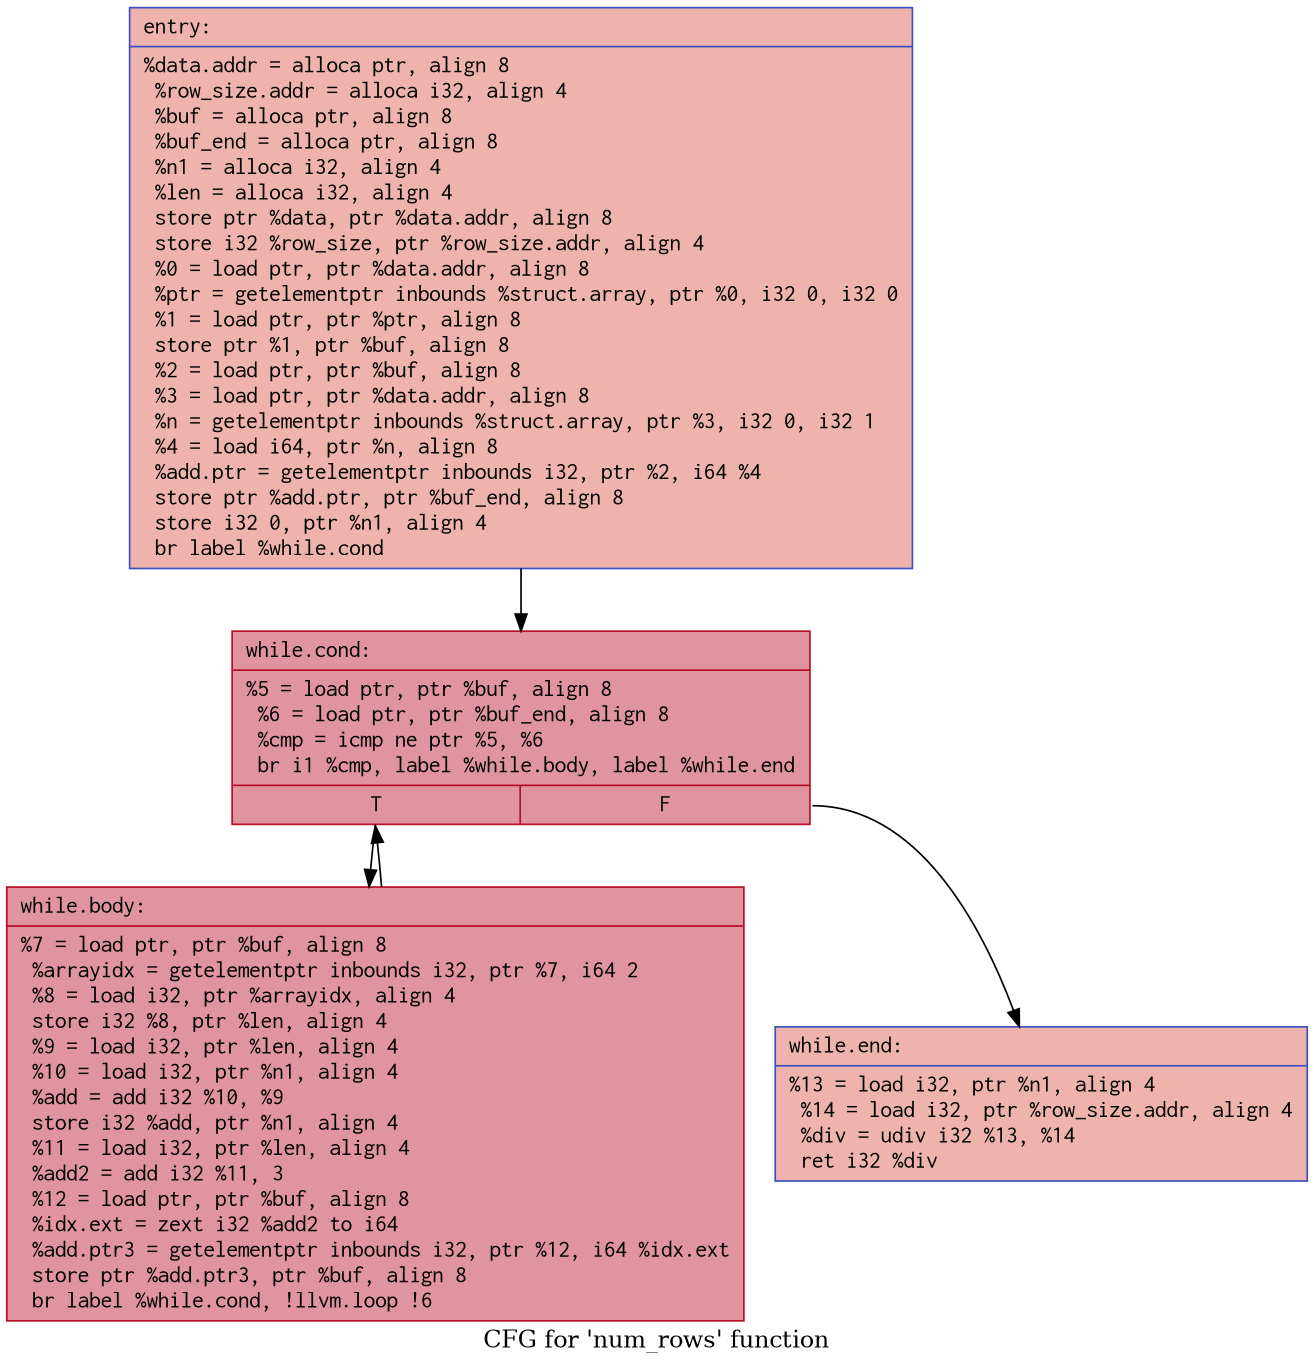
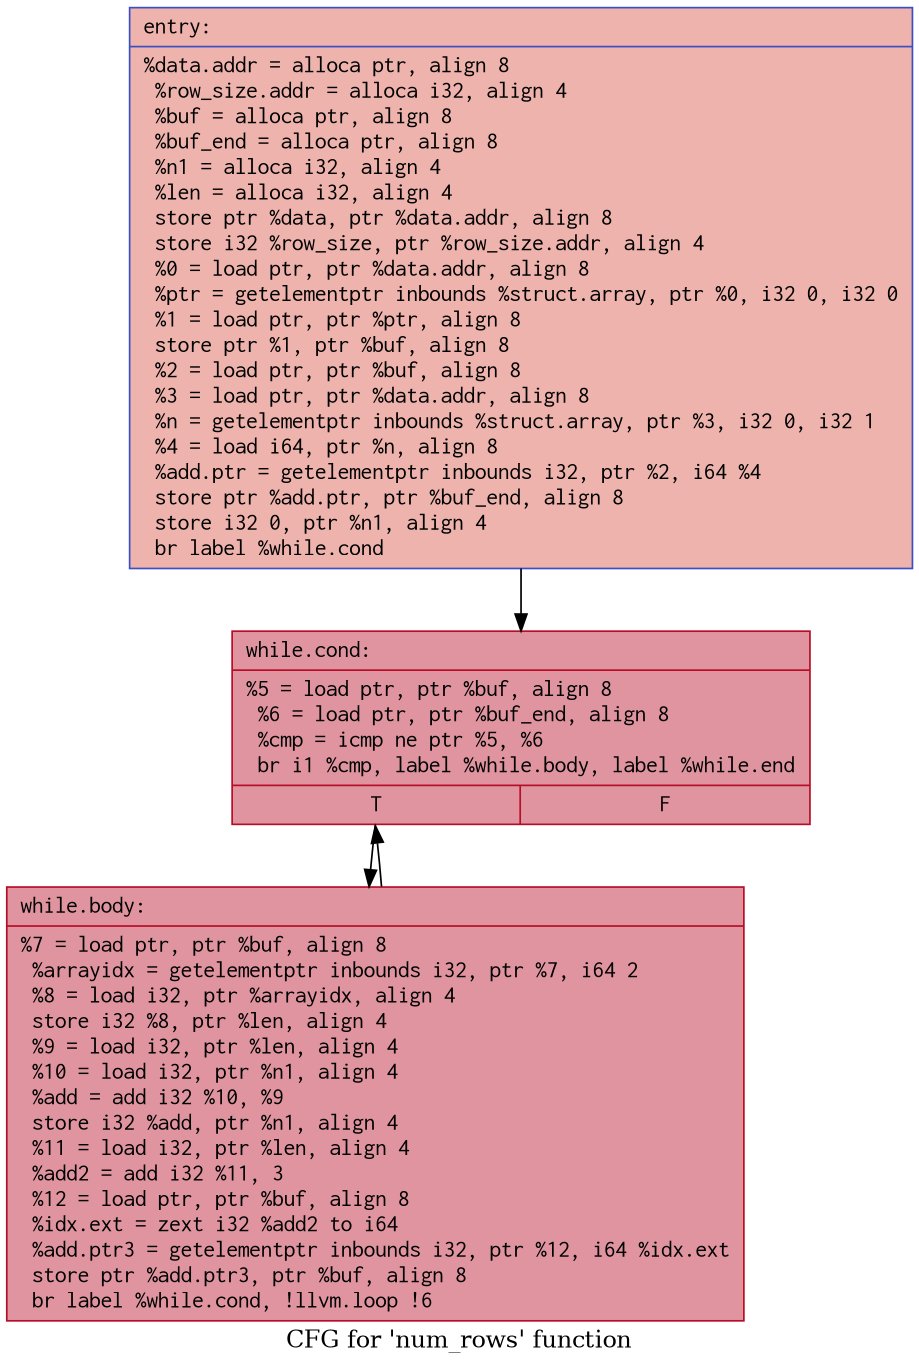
node "while.end:": removed
